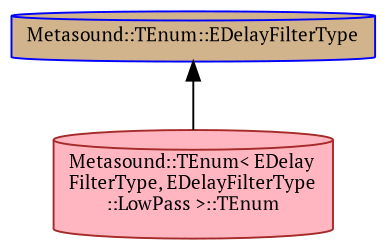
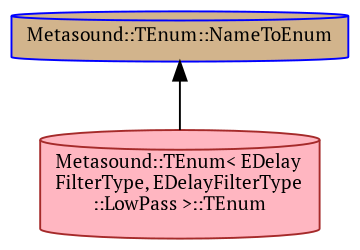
node "Metasound::TEnum::EDelayFilterType": label "Metasound::TEnum::EDelayFilterType" -> "Metasound::TEnum::NameToEnum"
